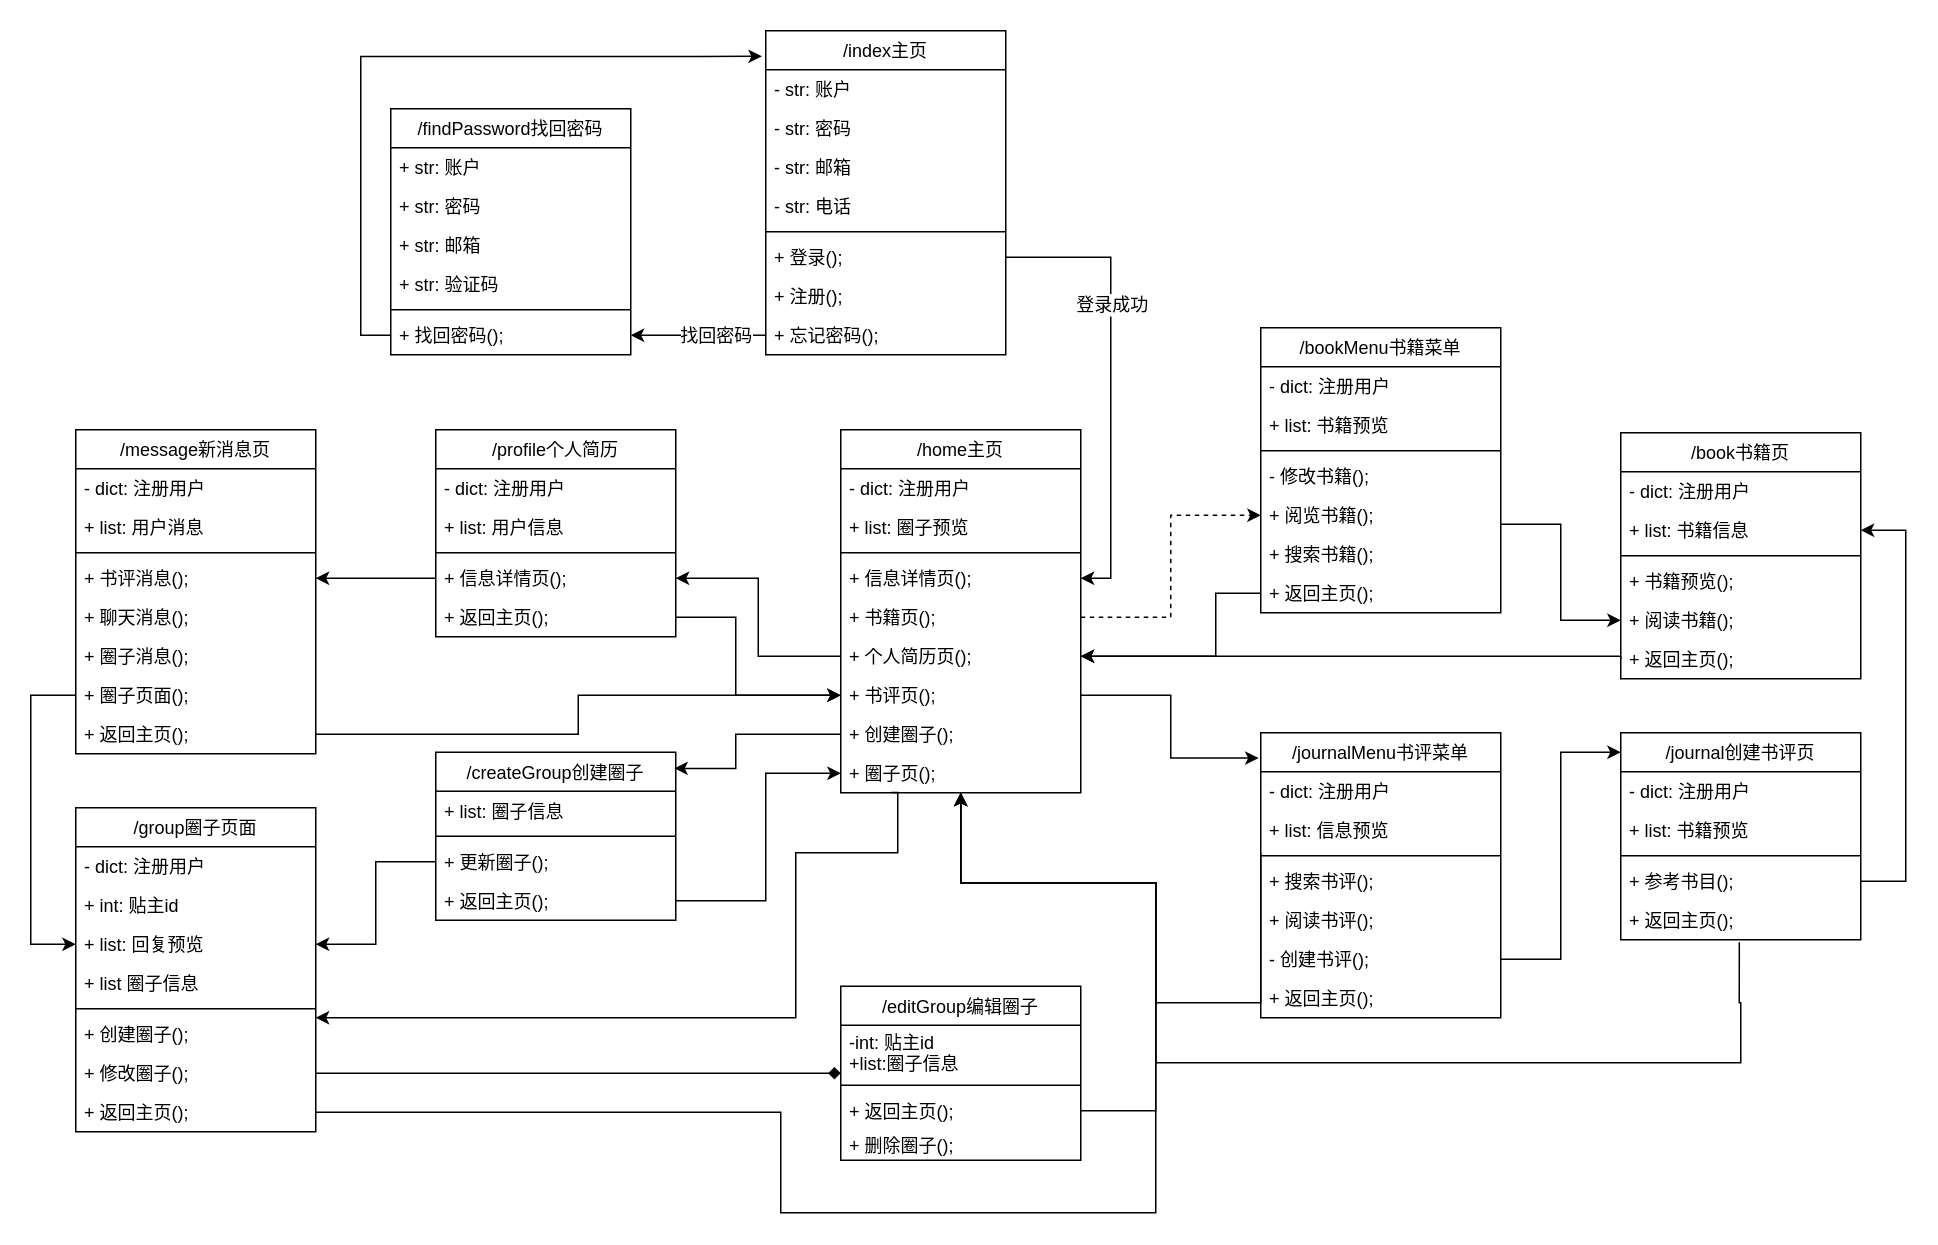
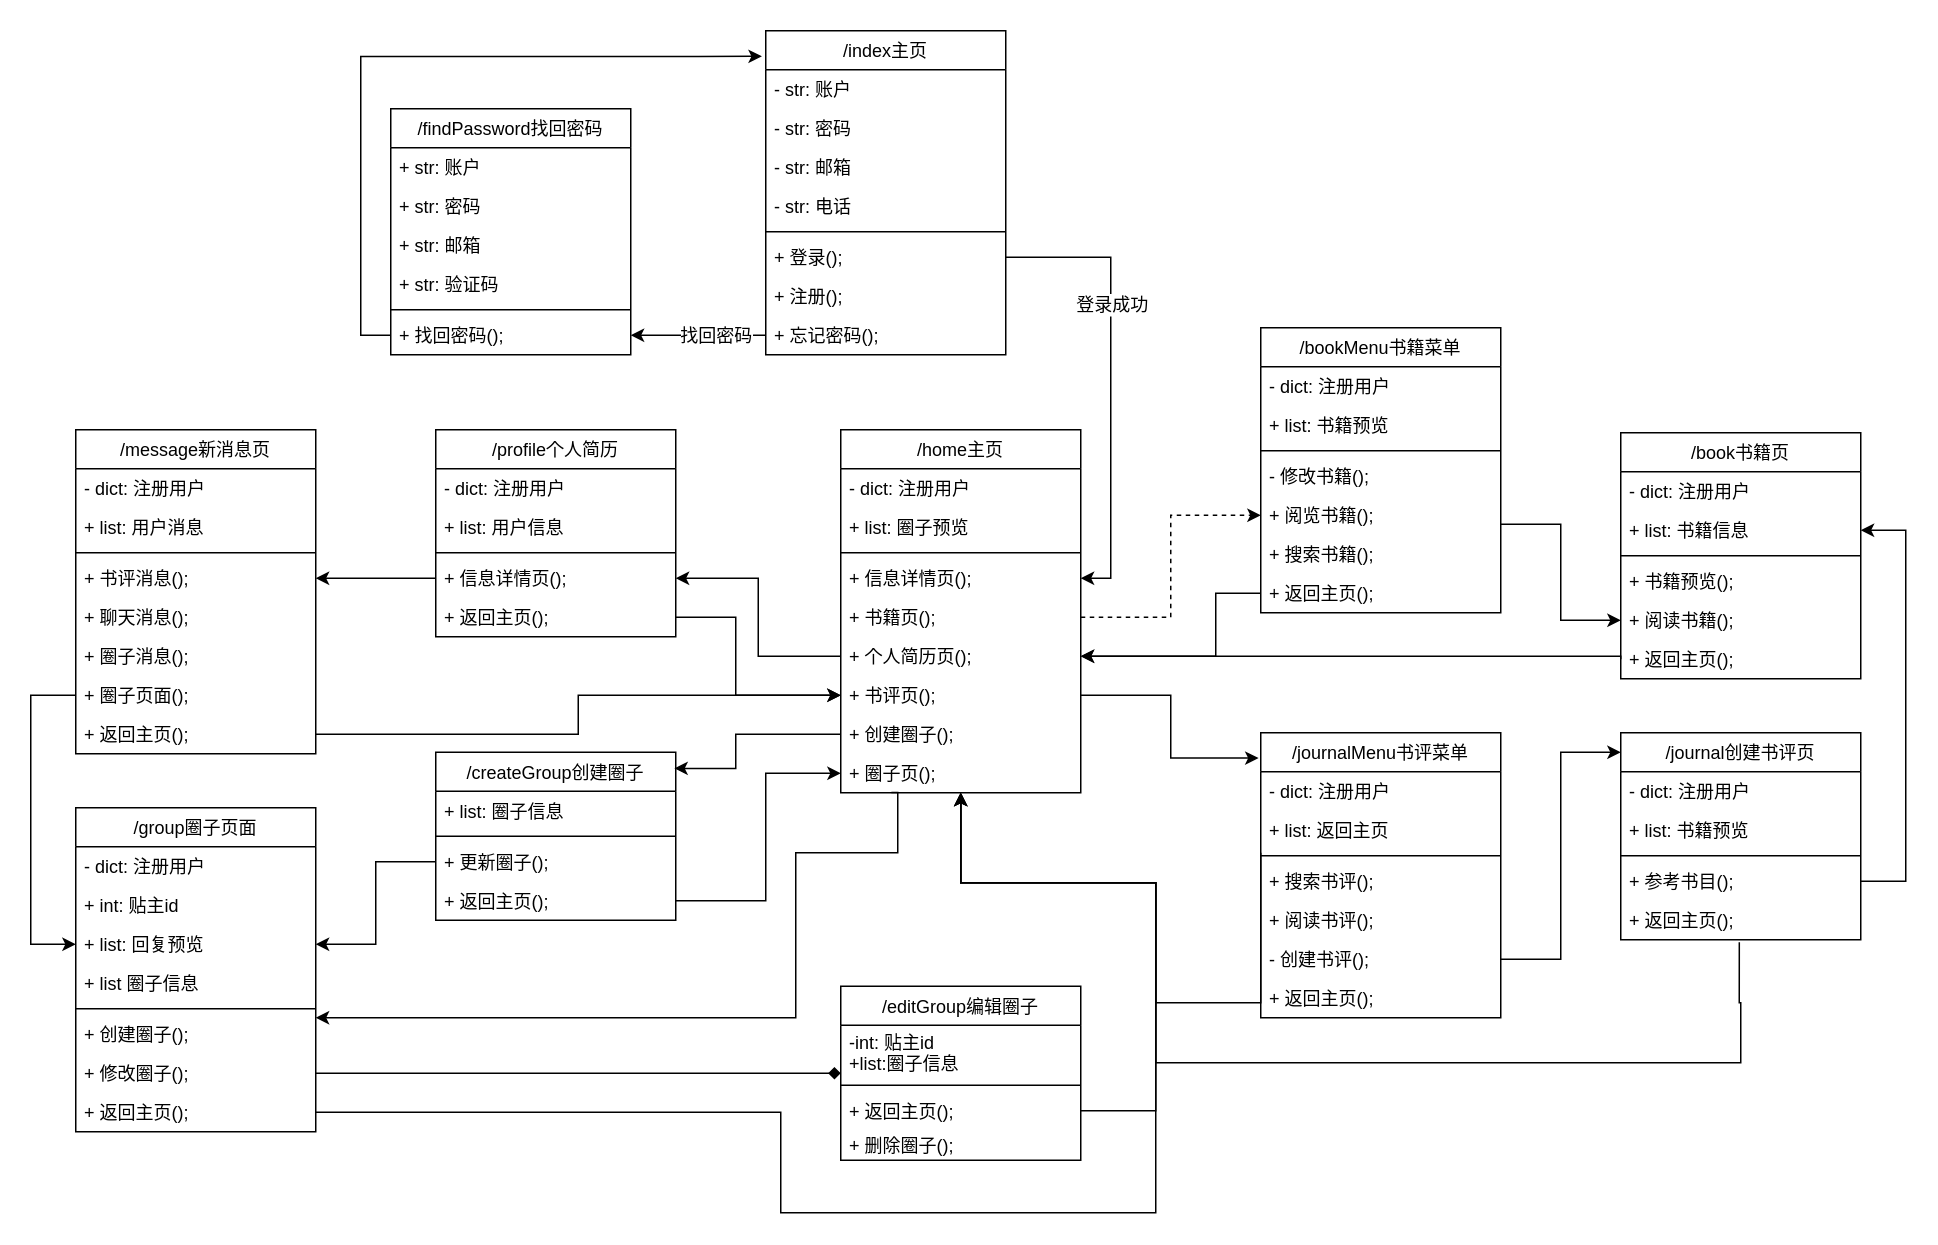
node "+ list: 信息预览": label "+ list: 信息预览" -> "+ list: 返回主页"
